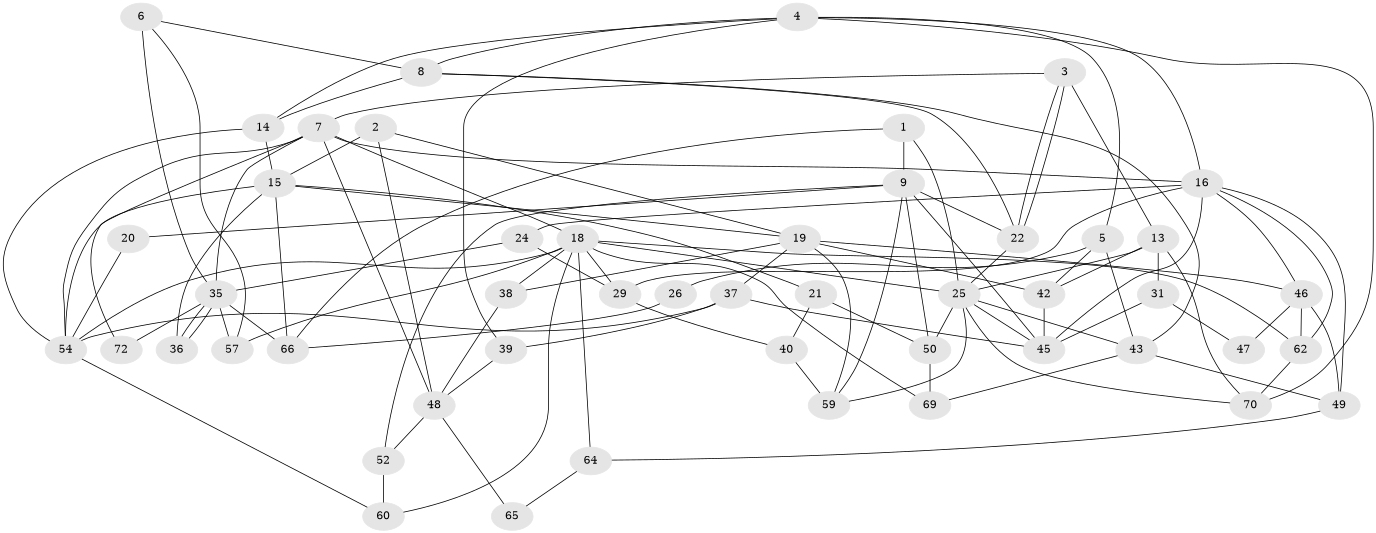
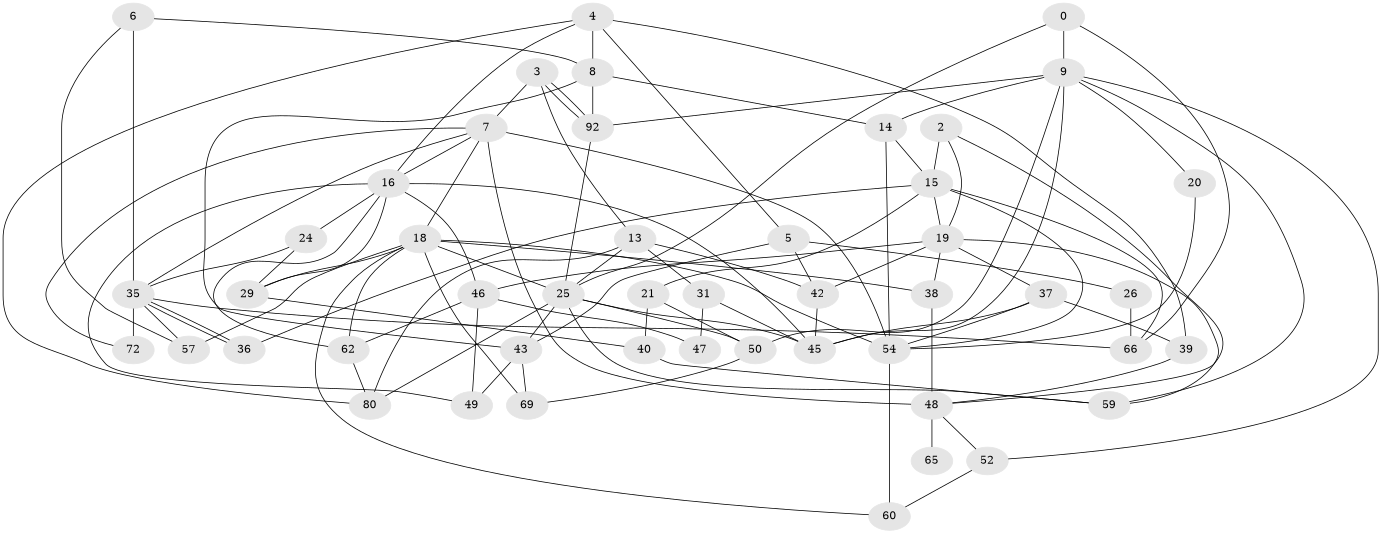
edge "4" -- "14": now "9" -- "14"
node "1": label "1" -> "0"
node "22": label "22" -> "92"
node "70": label "70" -> "80"
node "64": removed
